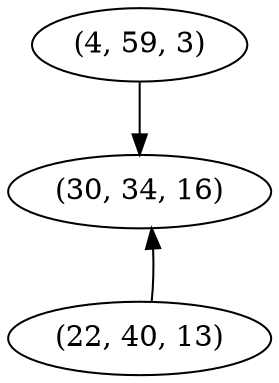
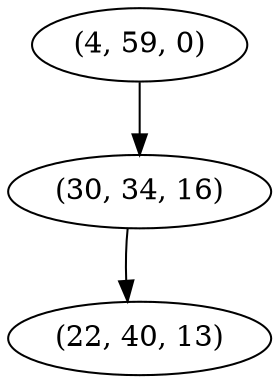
node "(4, 59, 3)": label "(4, 59, 3)" -> "(4, 59, 0)"
edge "(22, 40, 13)" -> "(30, 34, 16)": reversed
